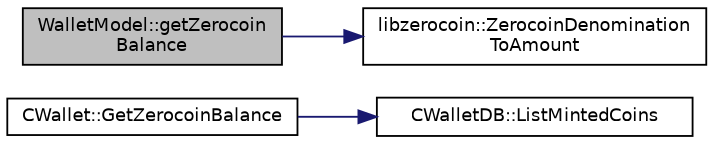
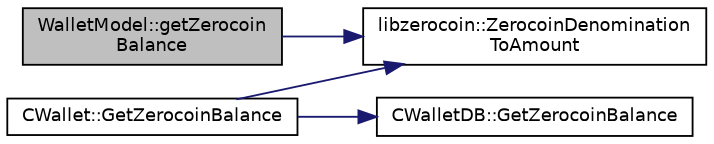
edge "CWallet::GetZerocoinBalance" -> "libzerocoin::ZerocoinDenomination ToAmount": added
node "CWalletDB::ListMintedCoins": label "CWalletDB::ListMintedCoins" -> "CWalletDB::GetZerocoinBalance"
